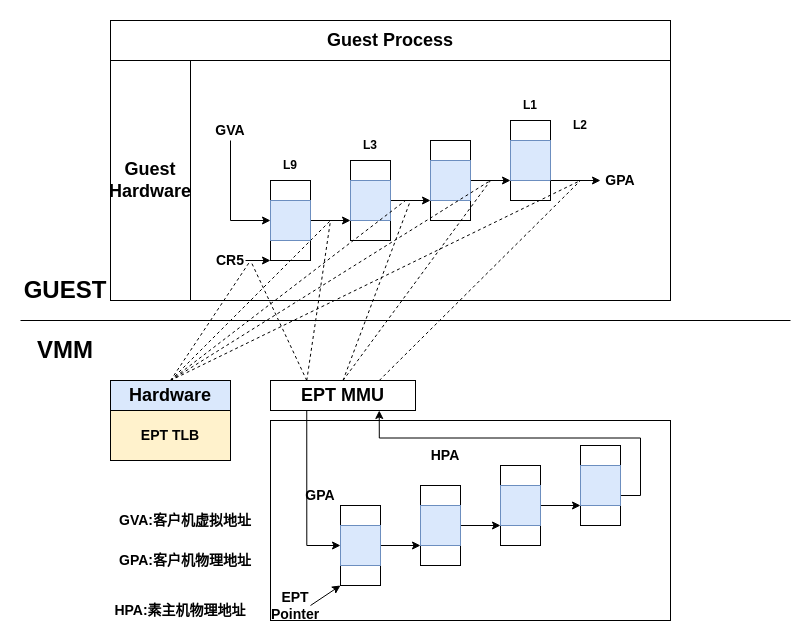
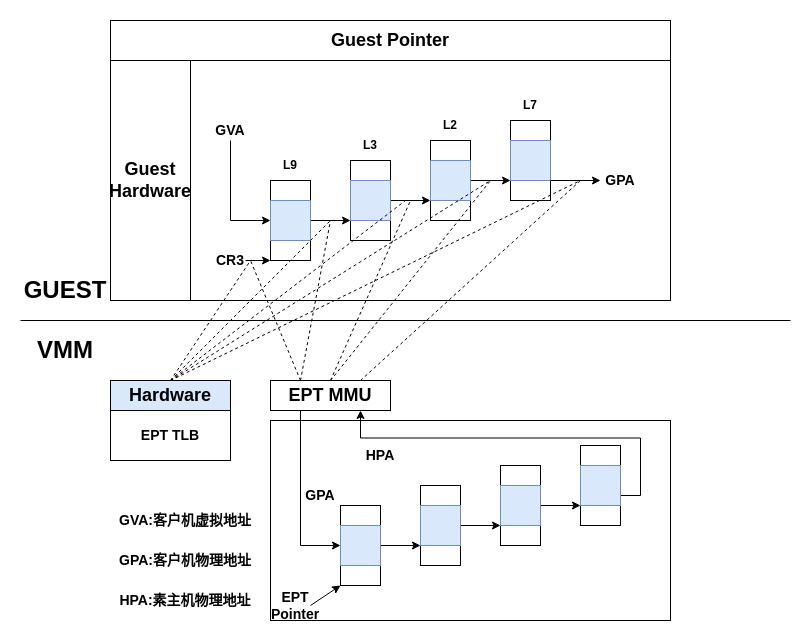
node "Guest Process": label "Guest Process" -> "Guest Pointer"
node "L1": label "L1" -> "L7"
node "L2": moved (581, 126) -> (451, 126)
node "CR5": label "CR5" -> "CR3"
node "EPT MMU": size 145x30 -> 120x30
node "EPT TLB": fillcolor #fff2cc -> #ffffff
node "HPA": moved (446, 456) -> (381, 456)
node "HPA:素主机物理地址": moved (181, 611) -> (186, 601)
